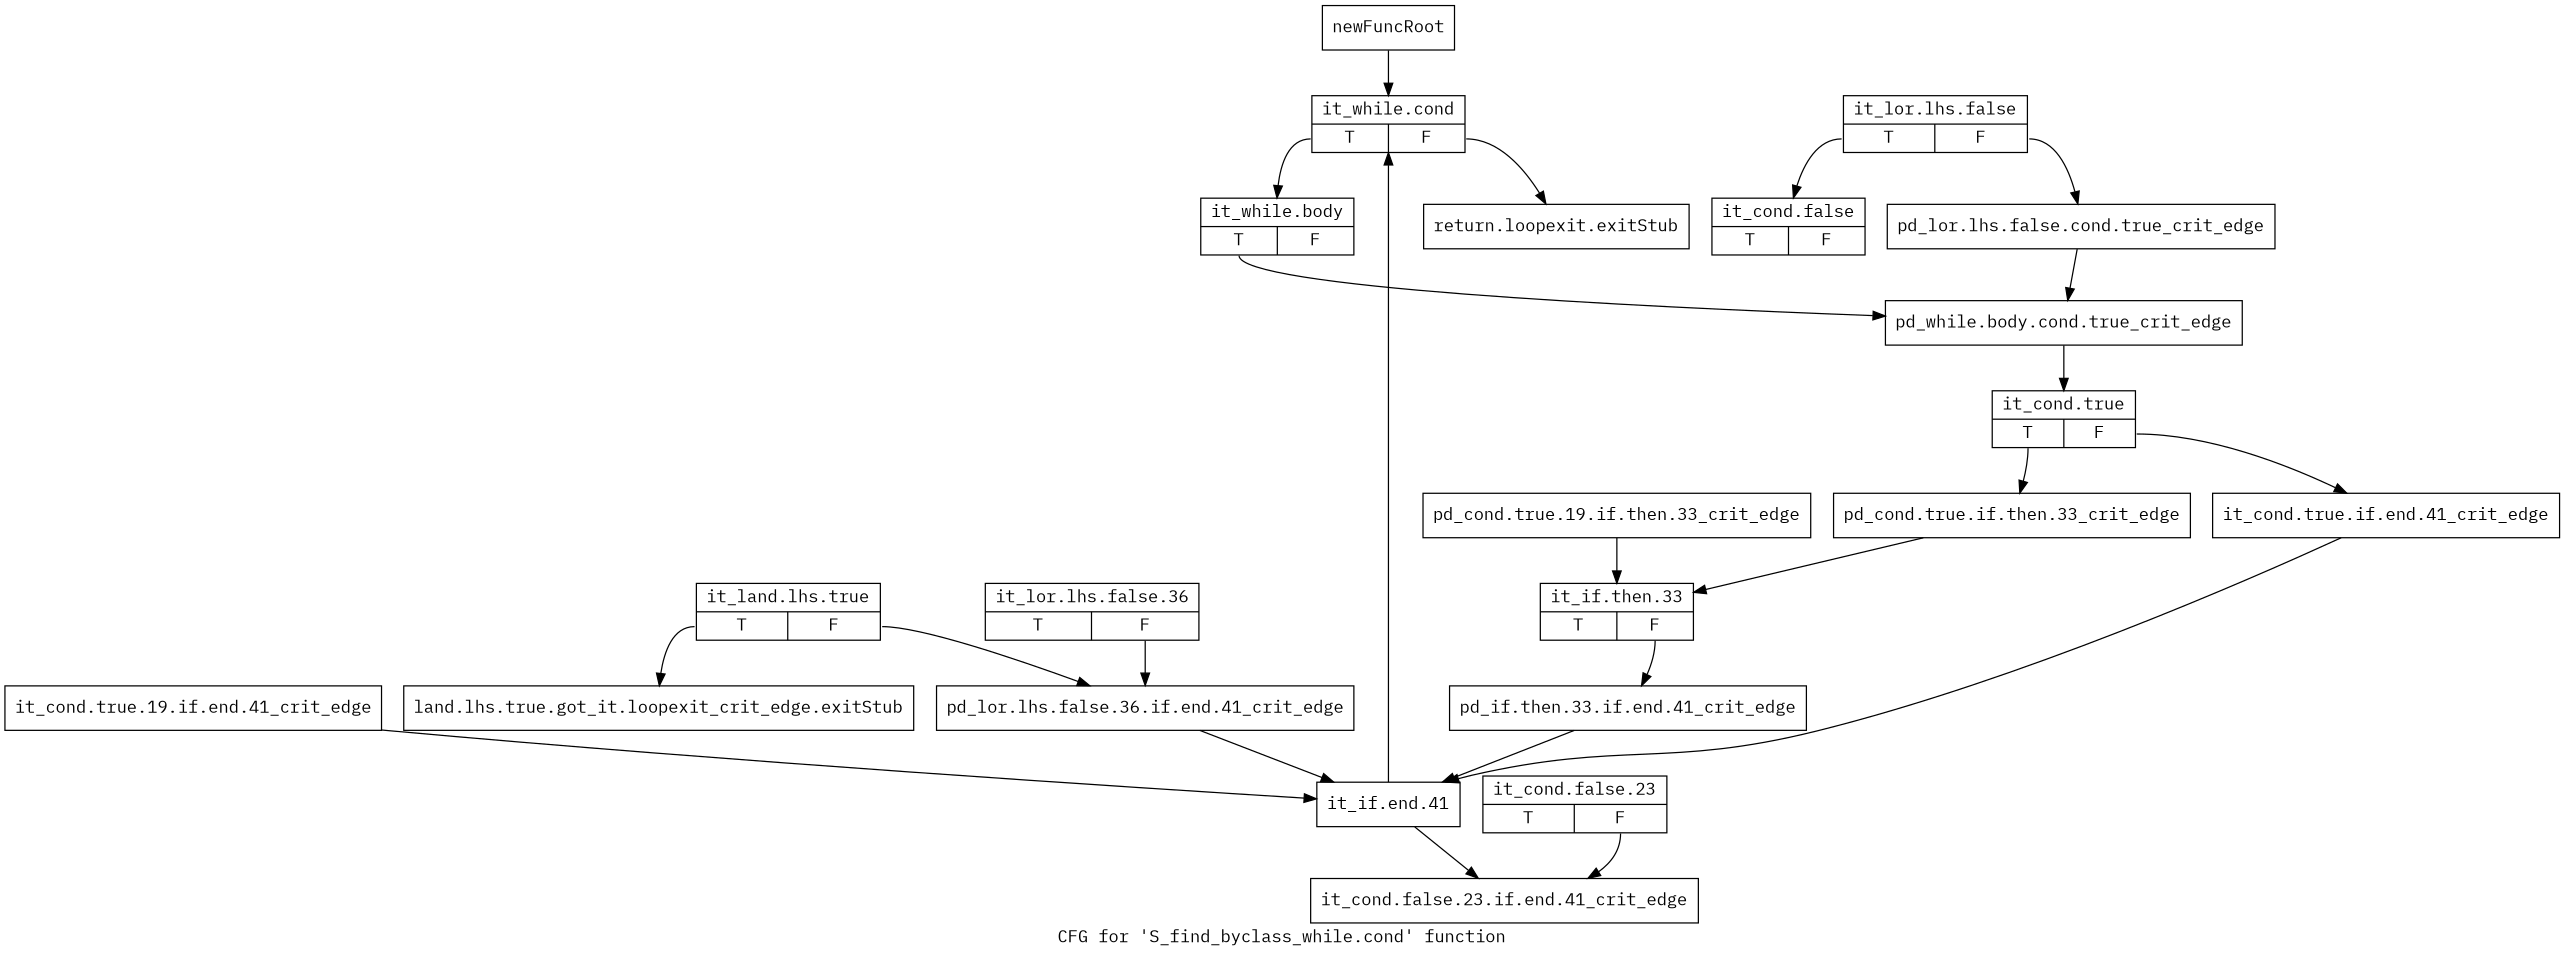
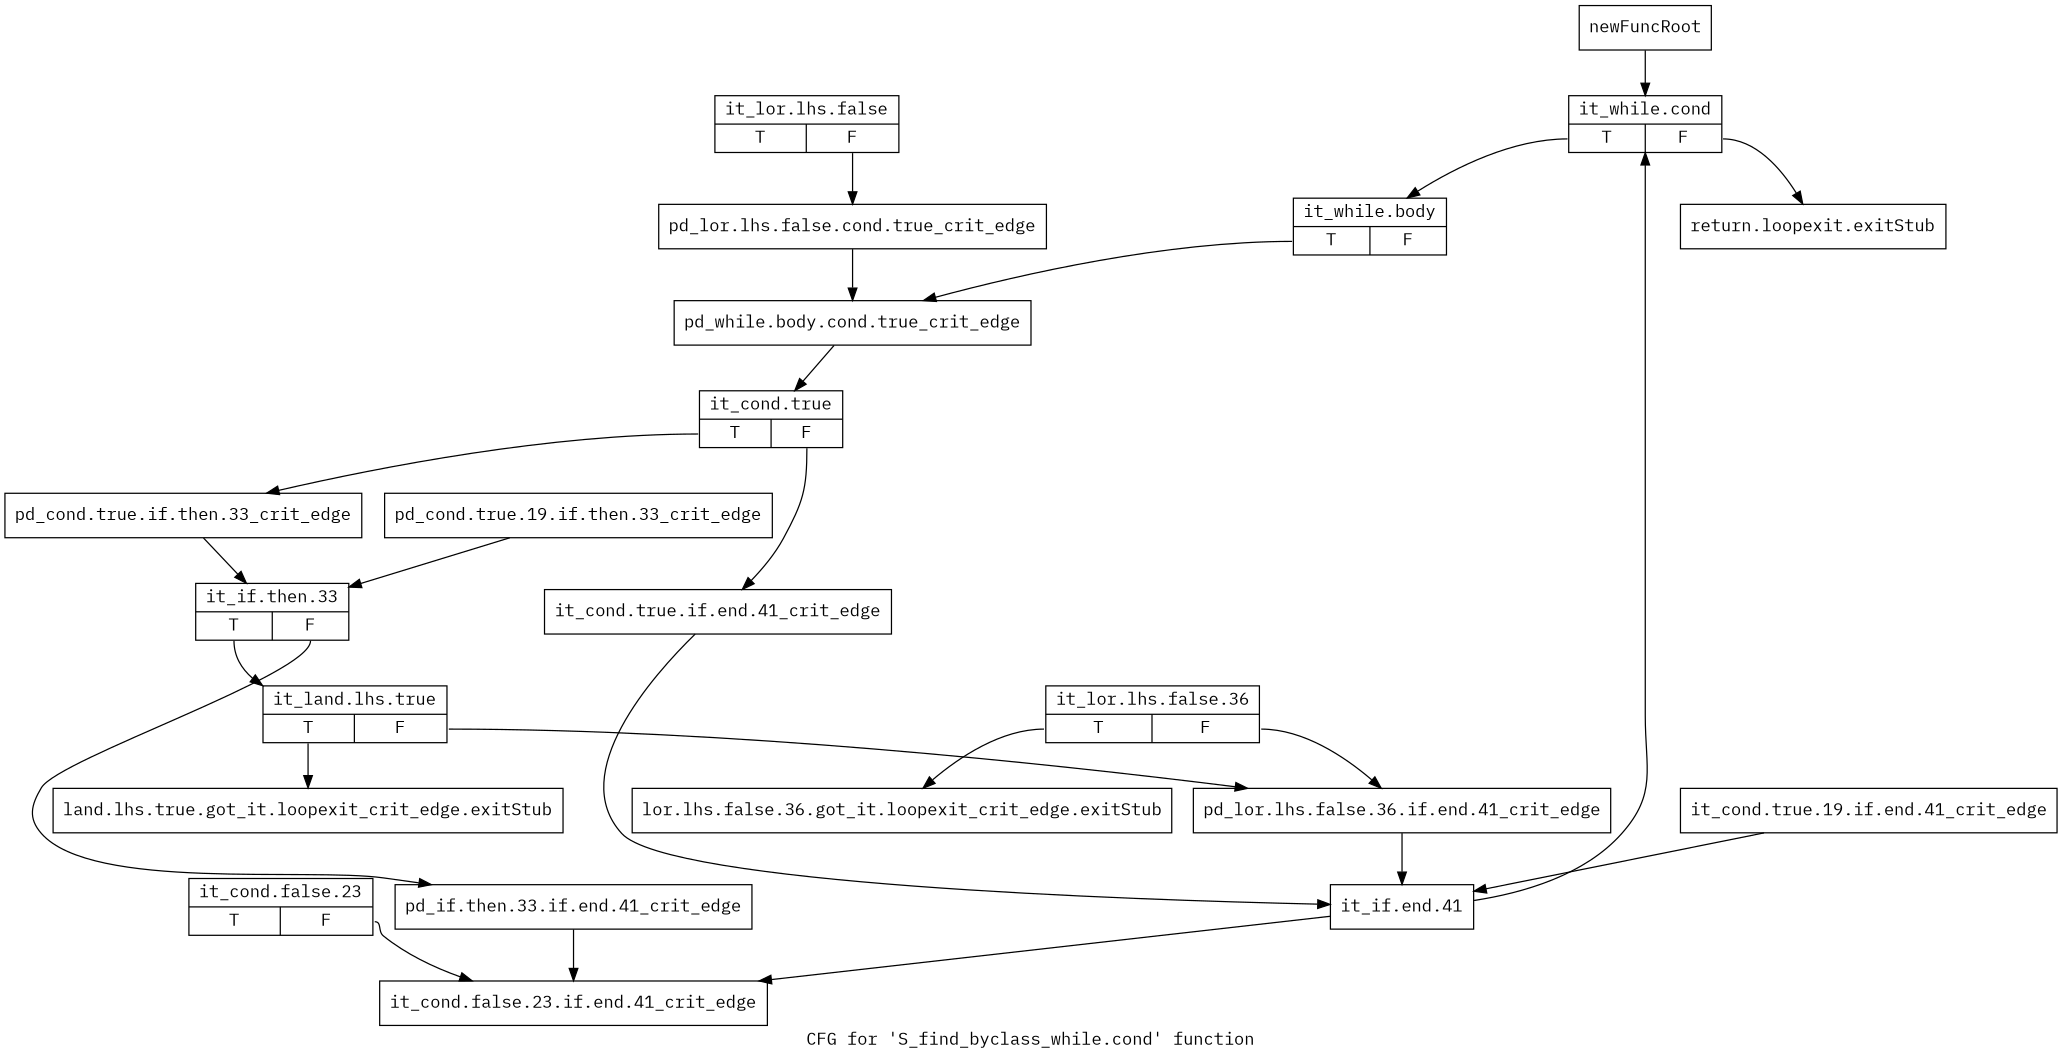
node "it_cond.false": removed
edge "it_if.then.33" -> "it_land.lhs.true": added
edge "pd_if.then.33.if.end.41_crit_edge" -> "it_if.end.41": now "pd_if.then.33.if.end.41_crit_edge" -> "it_cond.false.23.if.end.41_crit_edge"
node "lor.lhs.false.36.got_it.loopexit_crit_edge.exitStub": added
